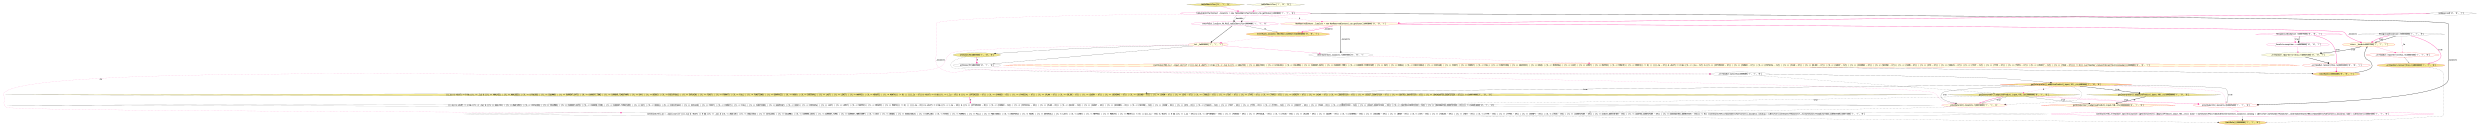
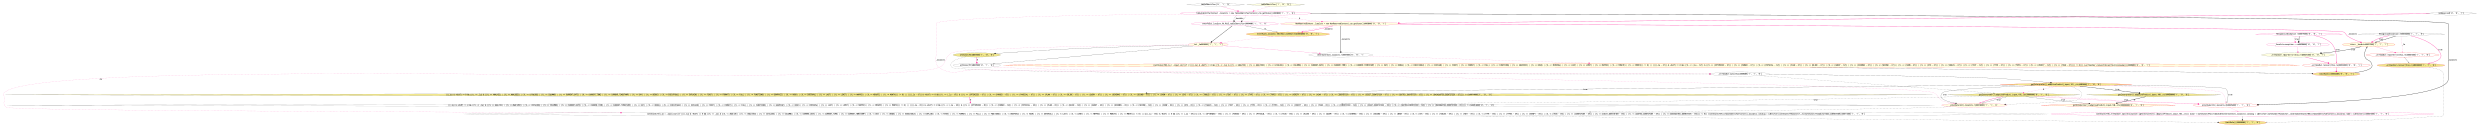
node "tableIdentifier['0', '1', '0']": fillcolor khaki -> white
edge "_errHandler.reportError(this,re)@@@21@@@['0', '0', '1']" -> "_errHandler.recover(this,re)@@@22@@@['0', '0', '1']": color black -> deeppink
